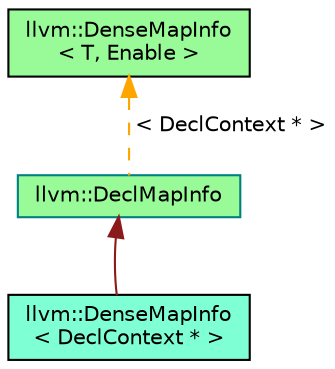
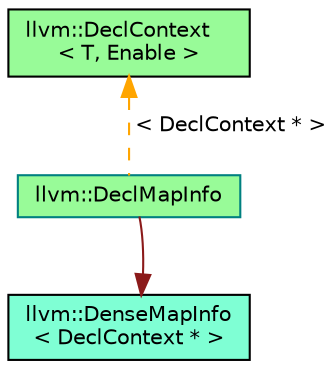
node "llvm::DenseMapInfo < T, Enable >": label "llvm::DenseMapInfo < T, Enable >" -> "llvm::DeclContext < T, Enable >"
edge "llvm::DenseMapInfo < DeclContext * >" -> "llvm::DeclMapInfo": reversed
